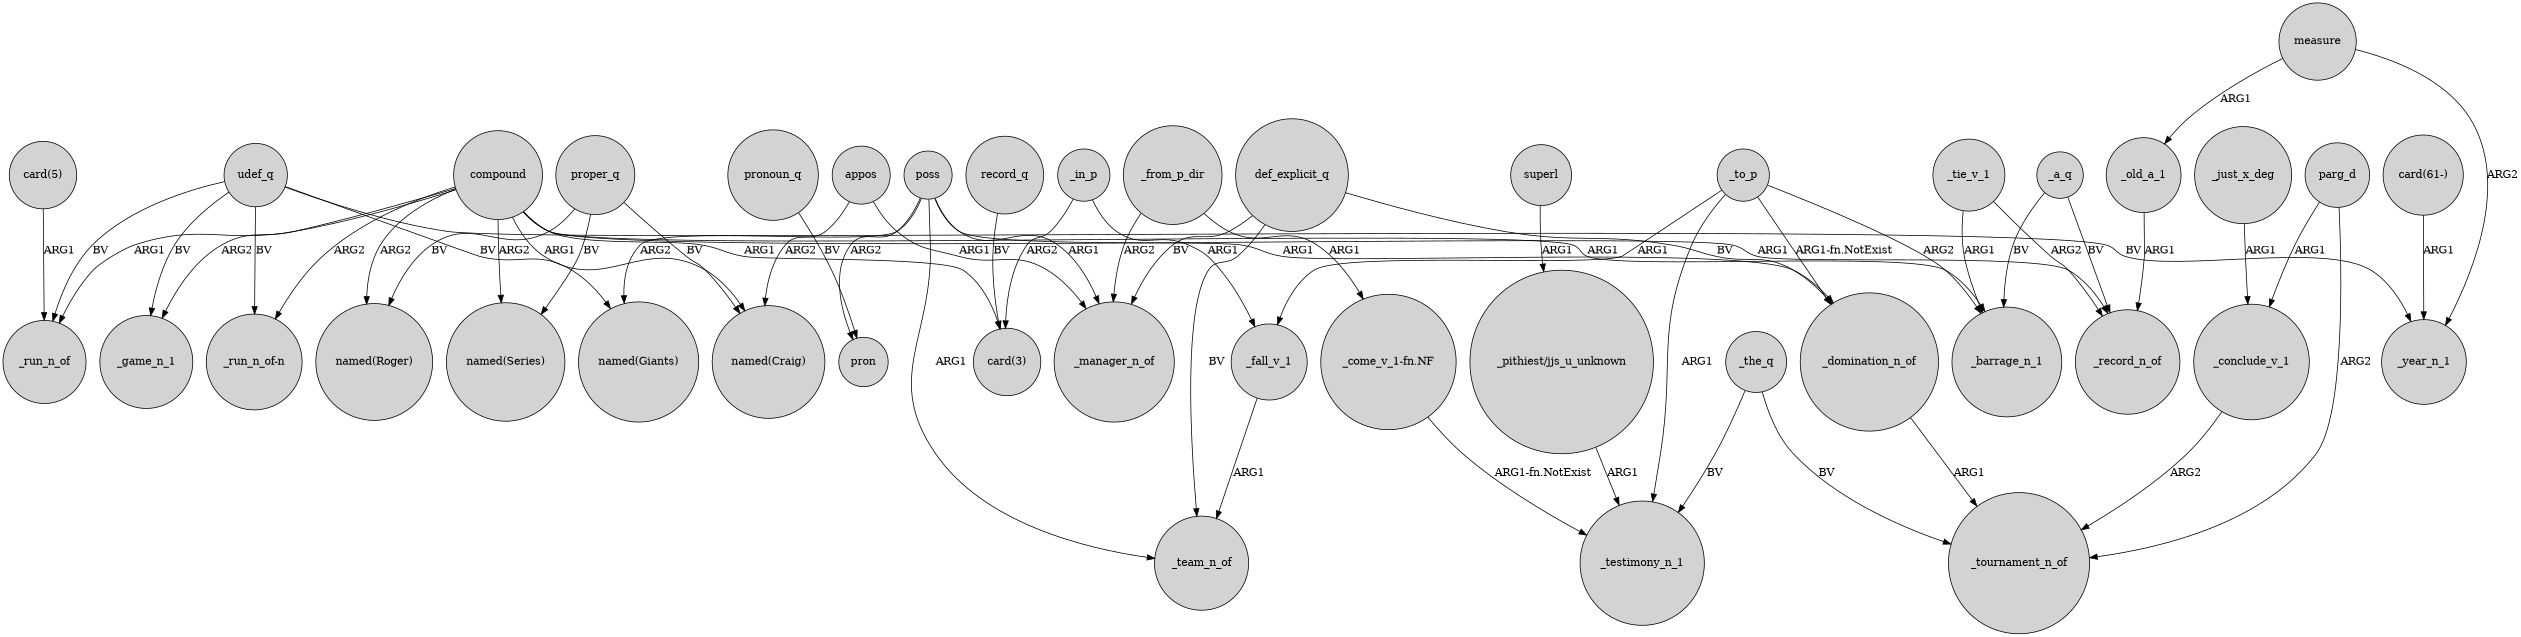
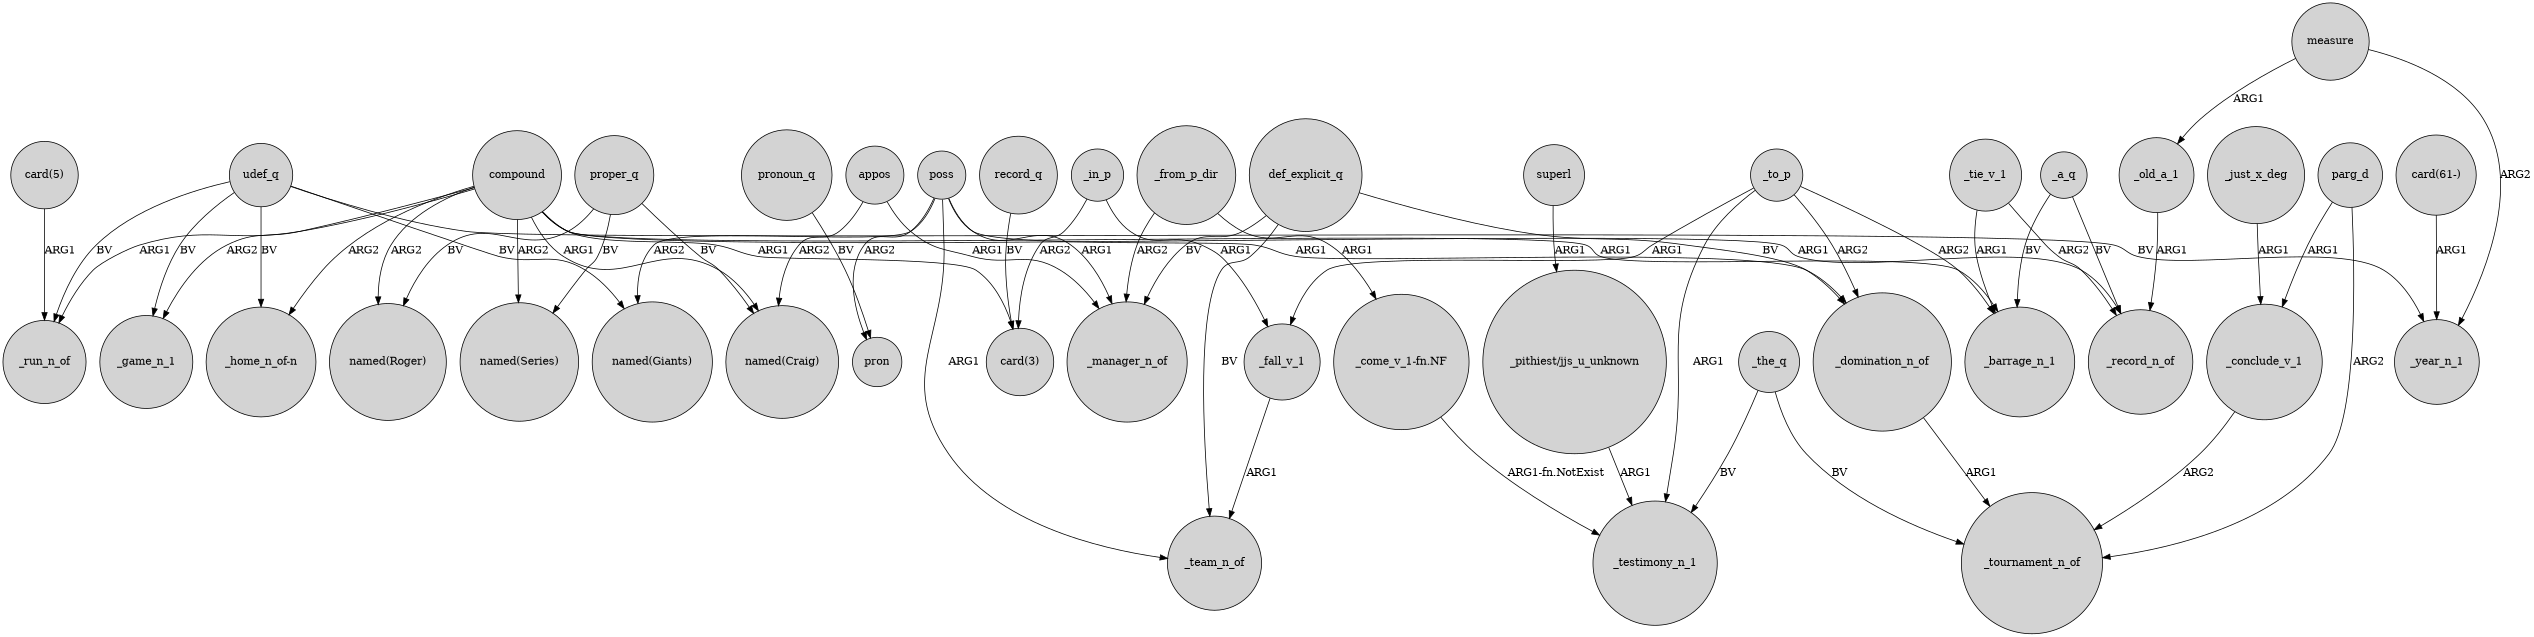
edge "_to_p" -> "_domination_n_of": label "ARG1-fn.NotExist" -> "ARG2"
node "_run_n_of-n": label "_run_n_of-n" -> "_home_n_of-n"
